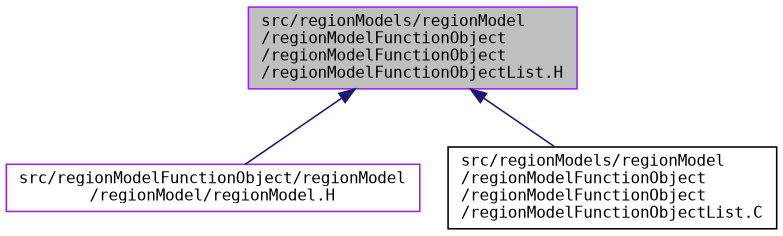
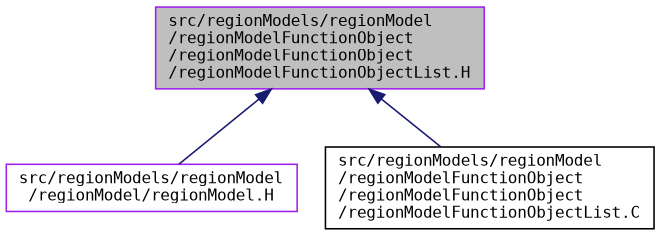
node "src/regionModelFunctionObject/regionModel /regionModel/regionModel.H": label "src/regionModelFunctionObject/regionModel /regionModel/regionModel.H" -> "src/regionModels/regionModel /regionModel/regionModel.H"
